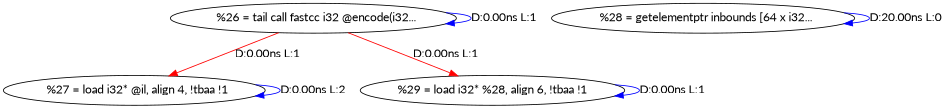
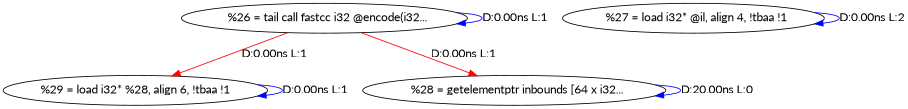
edge "%26 = tail call fastcc i32 @encode(i32..." -> "%27 = load i32* @il, align 4, !tbaa !1": now "%26 = tail call fastcc i32 @encode(i32..." -> "%28 = getelementptr inbounds [64 x i32..."
